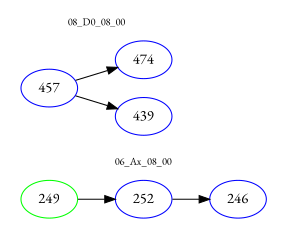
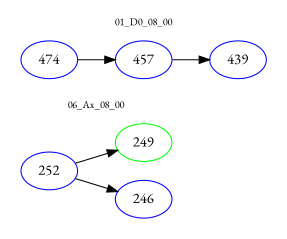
cluster "08_D0_08_00": label "08_D0_08_00" -> "01_D0_08_00"
edge "457" -> "474": reversed
edge "249" -> "252": reversed
